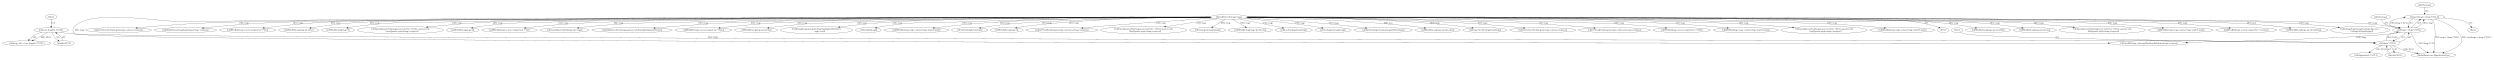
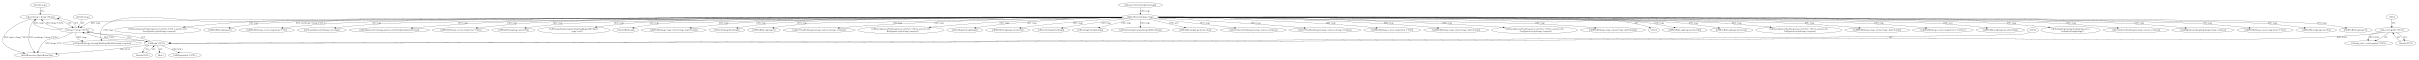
edge "(Call,assert(image != (Image *) NULL))" -> "(Block,)": now "(Call,(Image *) NULL)" -> "(Block,)"
edge "(MethodParameterIn,Image *image)" -> "(Call,image=SyncNextImageInList(image))": reversed
edge "(MethodParameterIn,Image *image)" -> "(Call,WriteBlobLong(image, 4))": label "DDG: image" -> "DDG: assert(image != (Image *) NULL)"
